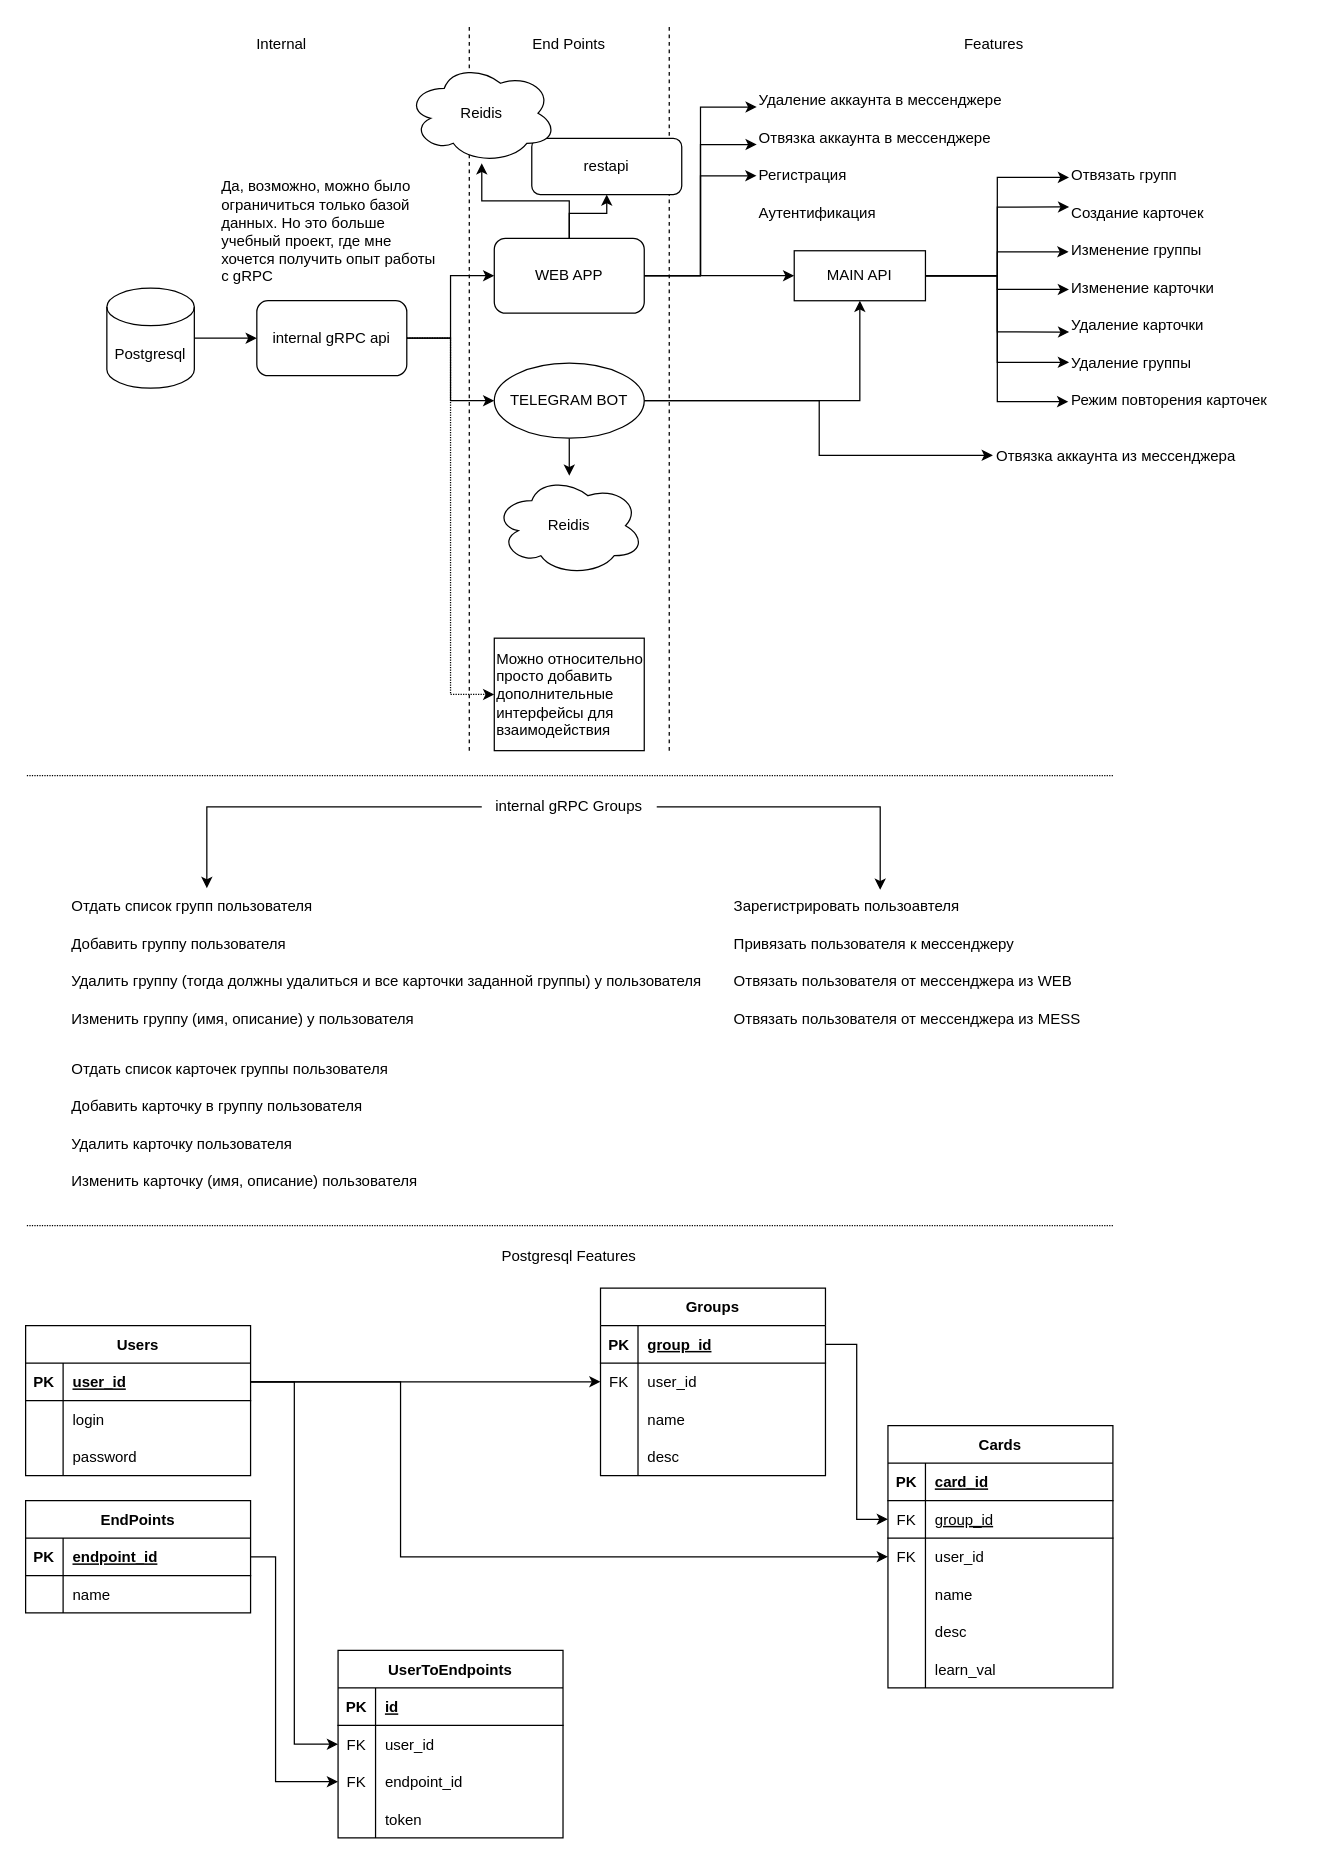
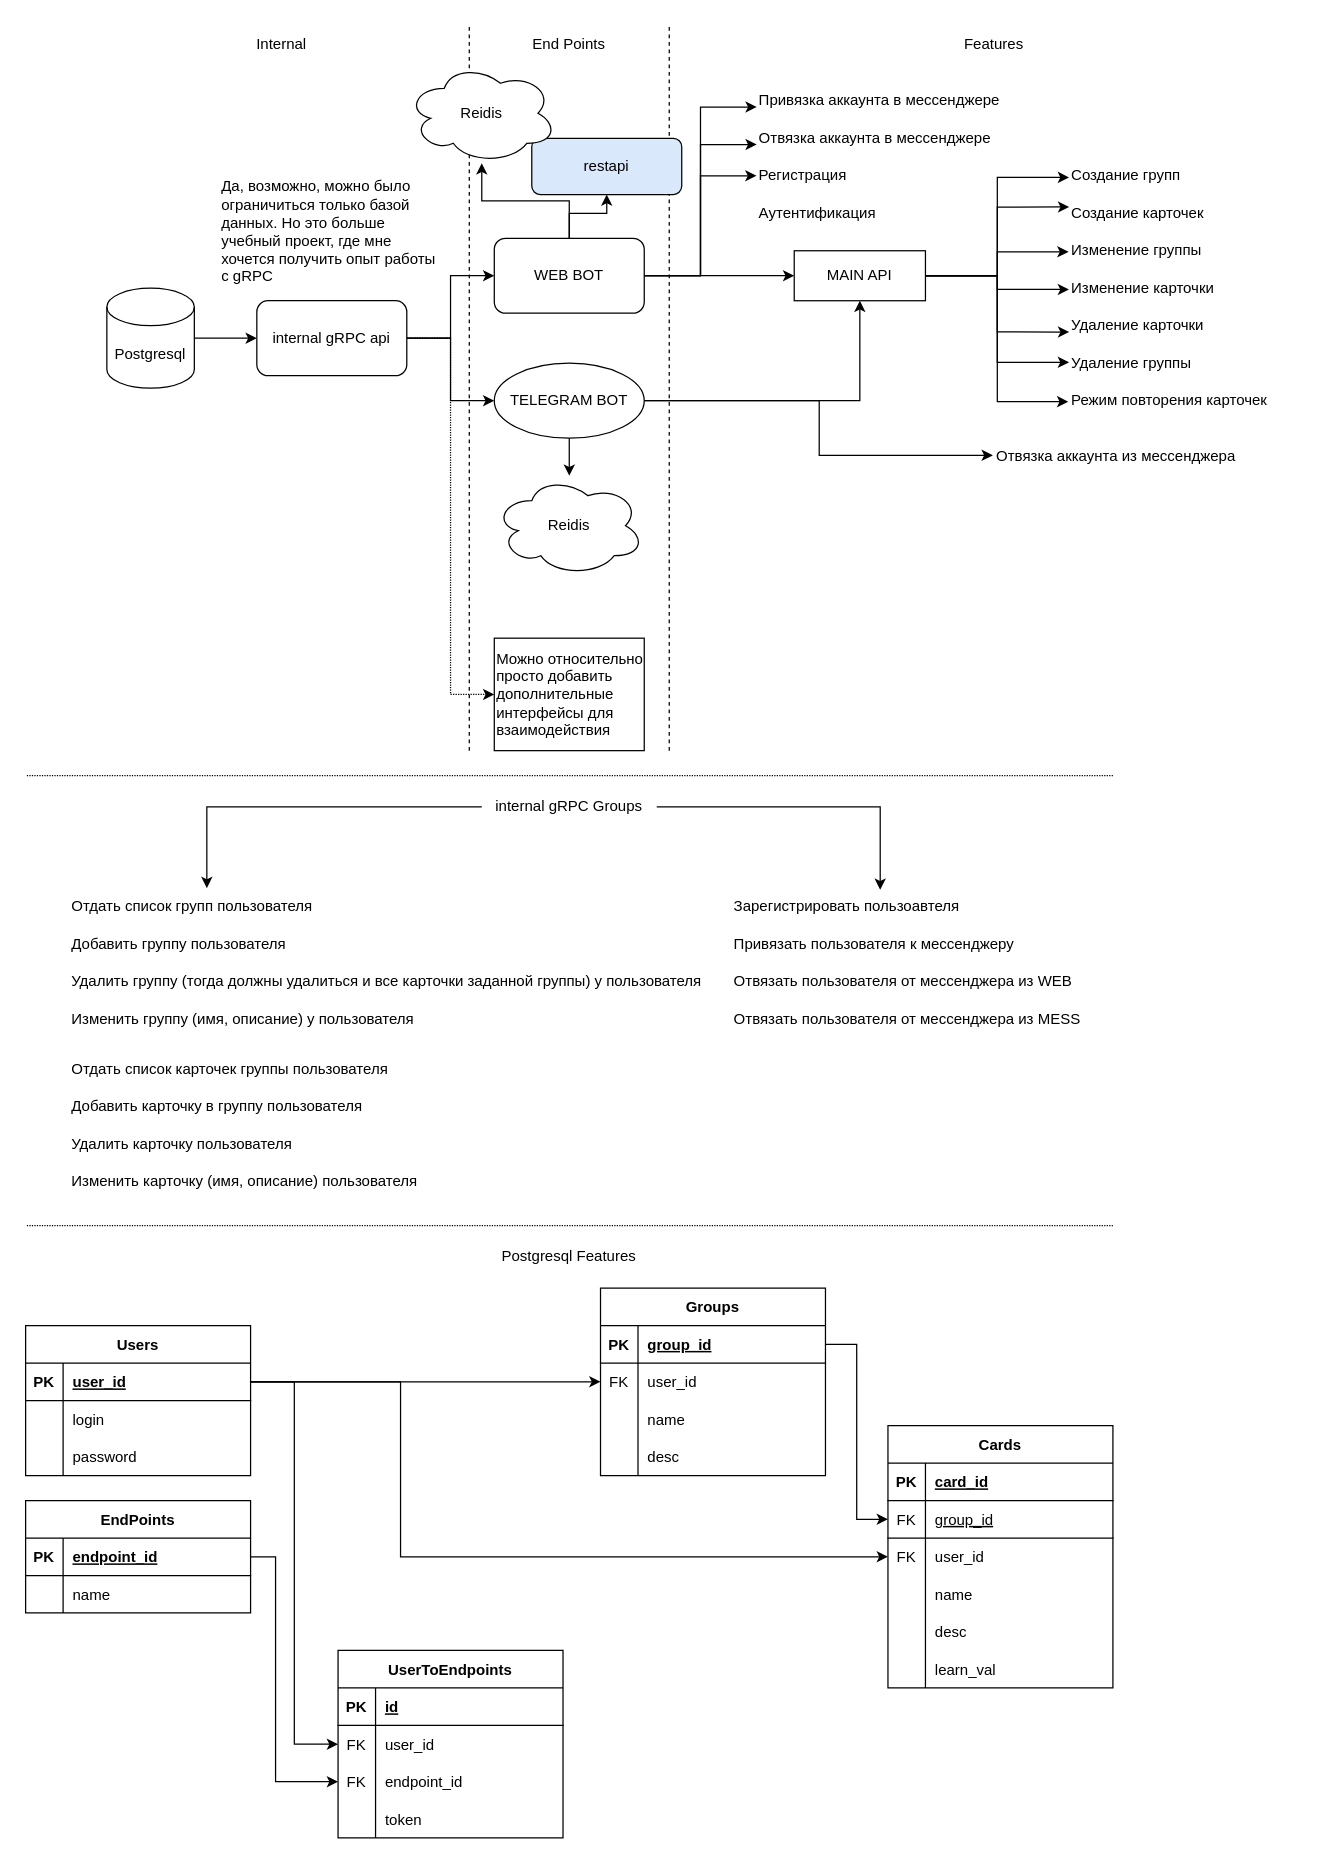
node "Удаление аккаунта в мессенджере": label "Удаление аккаунта в мессенджере" -> "Привязка аккаунта в мессенджере"
node "restapi": fillcolor #ffffff -> #dae8fc
node "Отвязать групп": label "Отвязать групп" -> "Создание групп"
node "WEB APP": label "WEB APP" -> "WEB BOT"
